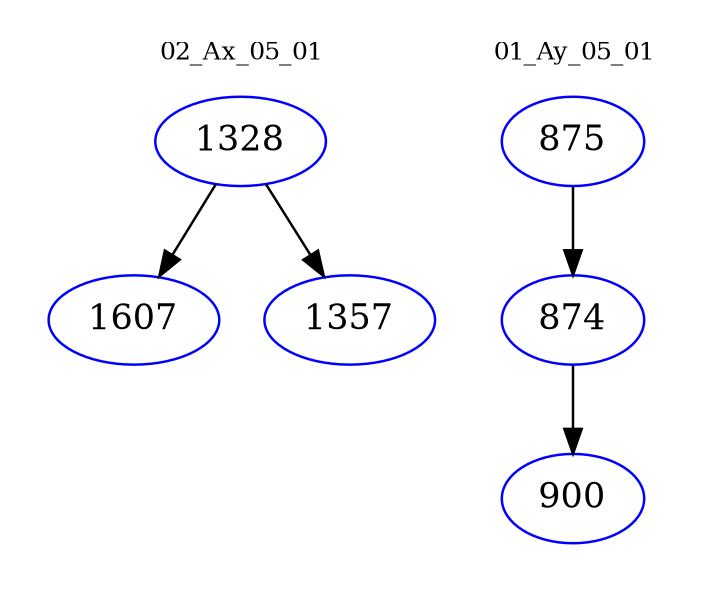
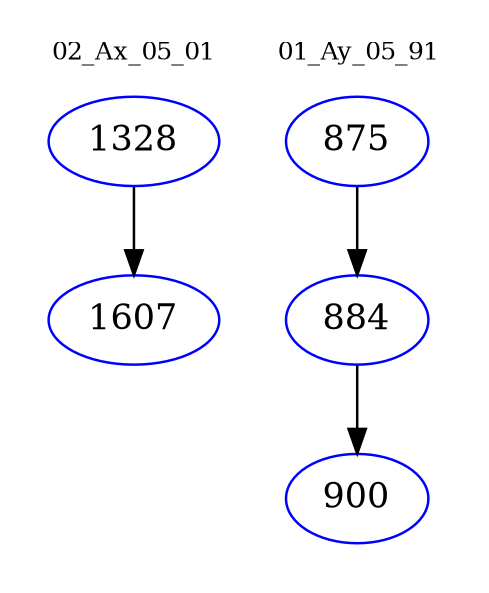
cluster "01_Ay_05_01": label "01_Ay_05_01" -> "01_Ay_05_91"
node "1357": removed
node "874": label "874" -> "884"
